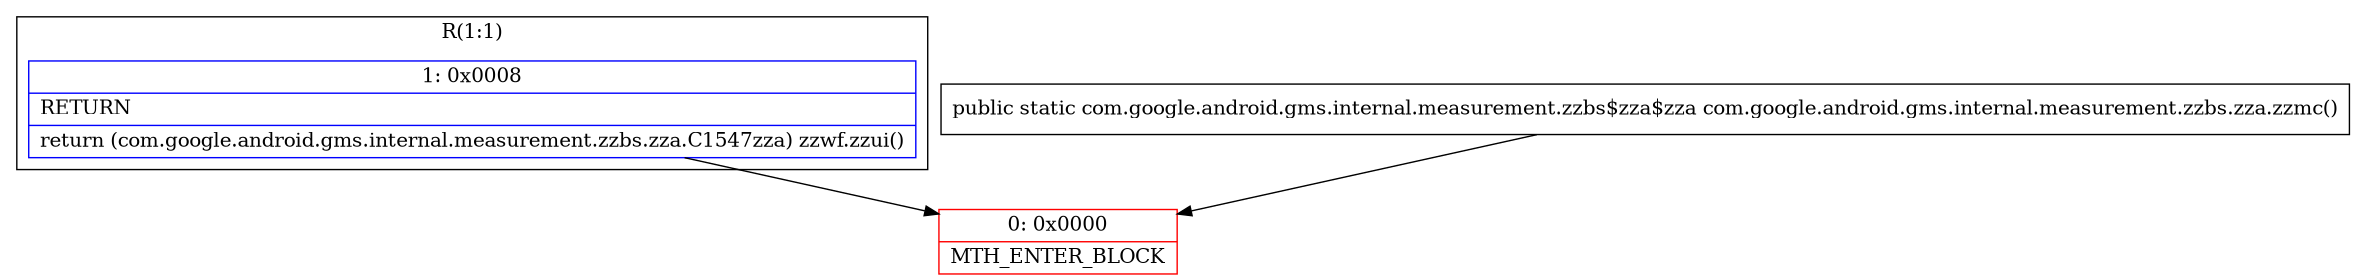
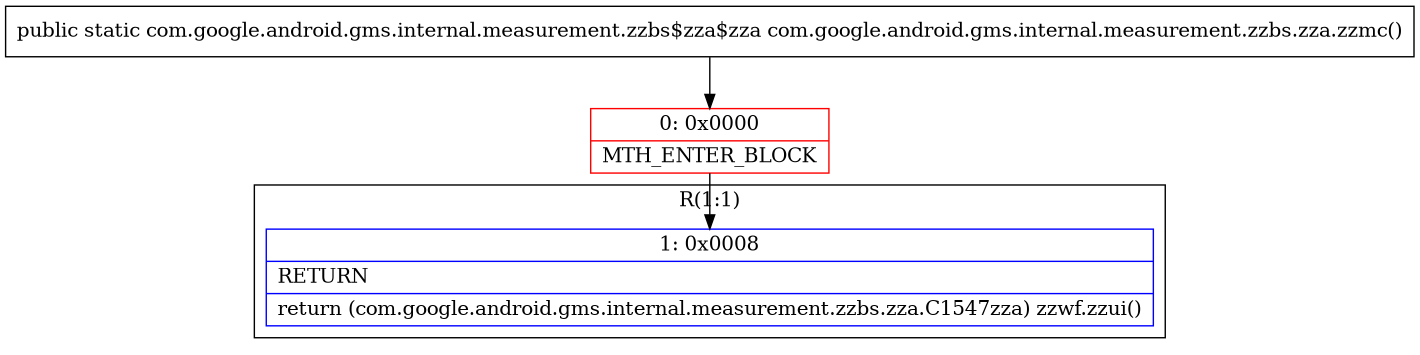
edge "1: 0x0008" -> "0: 0x0000": reversed
